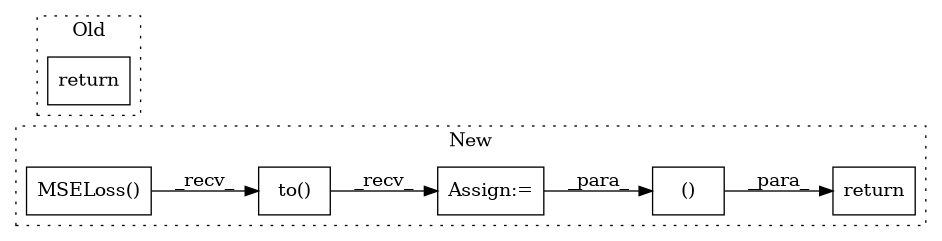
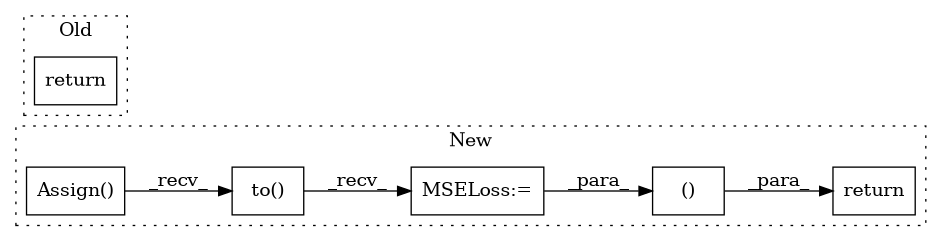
node "MSELoss()": label "MSELoss()" -> "Assign()"
node "Assign:=": label "Assign:=" -> "MSELoss:="
